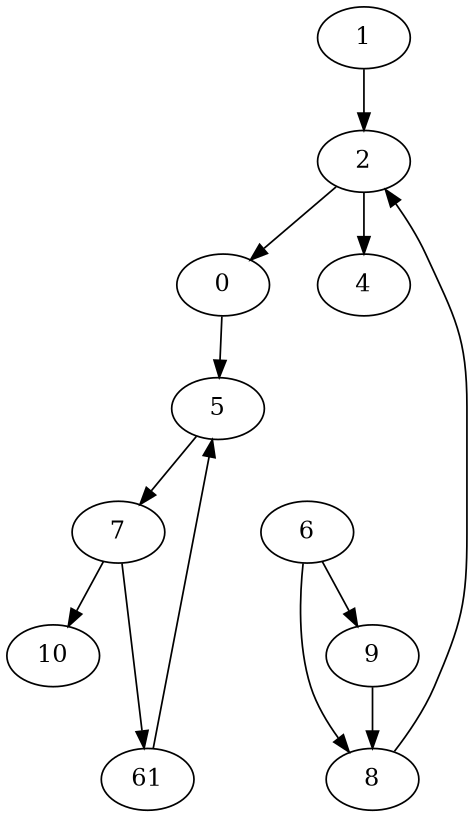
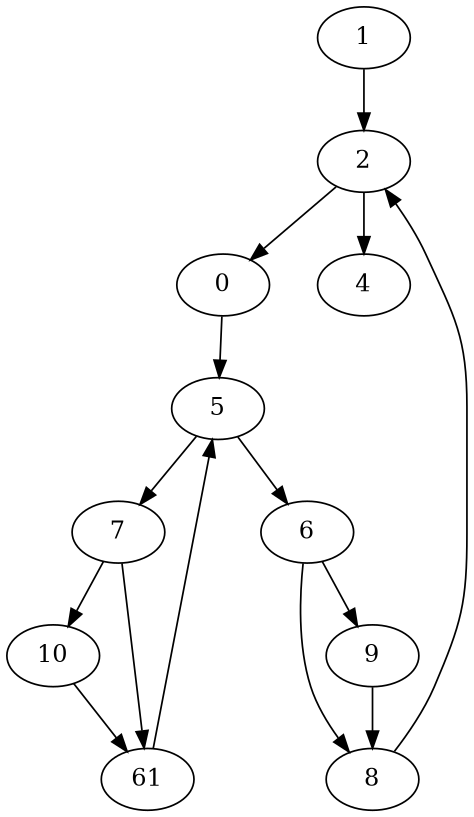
edge "5" -> "6": added
edge "10" -> "61": added
